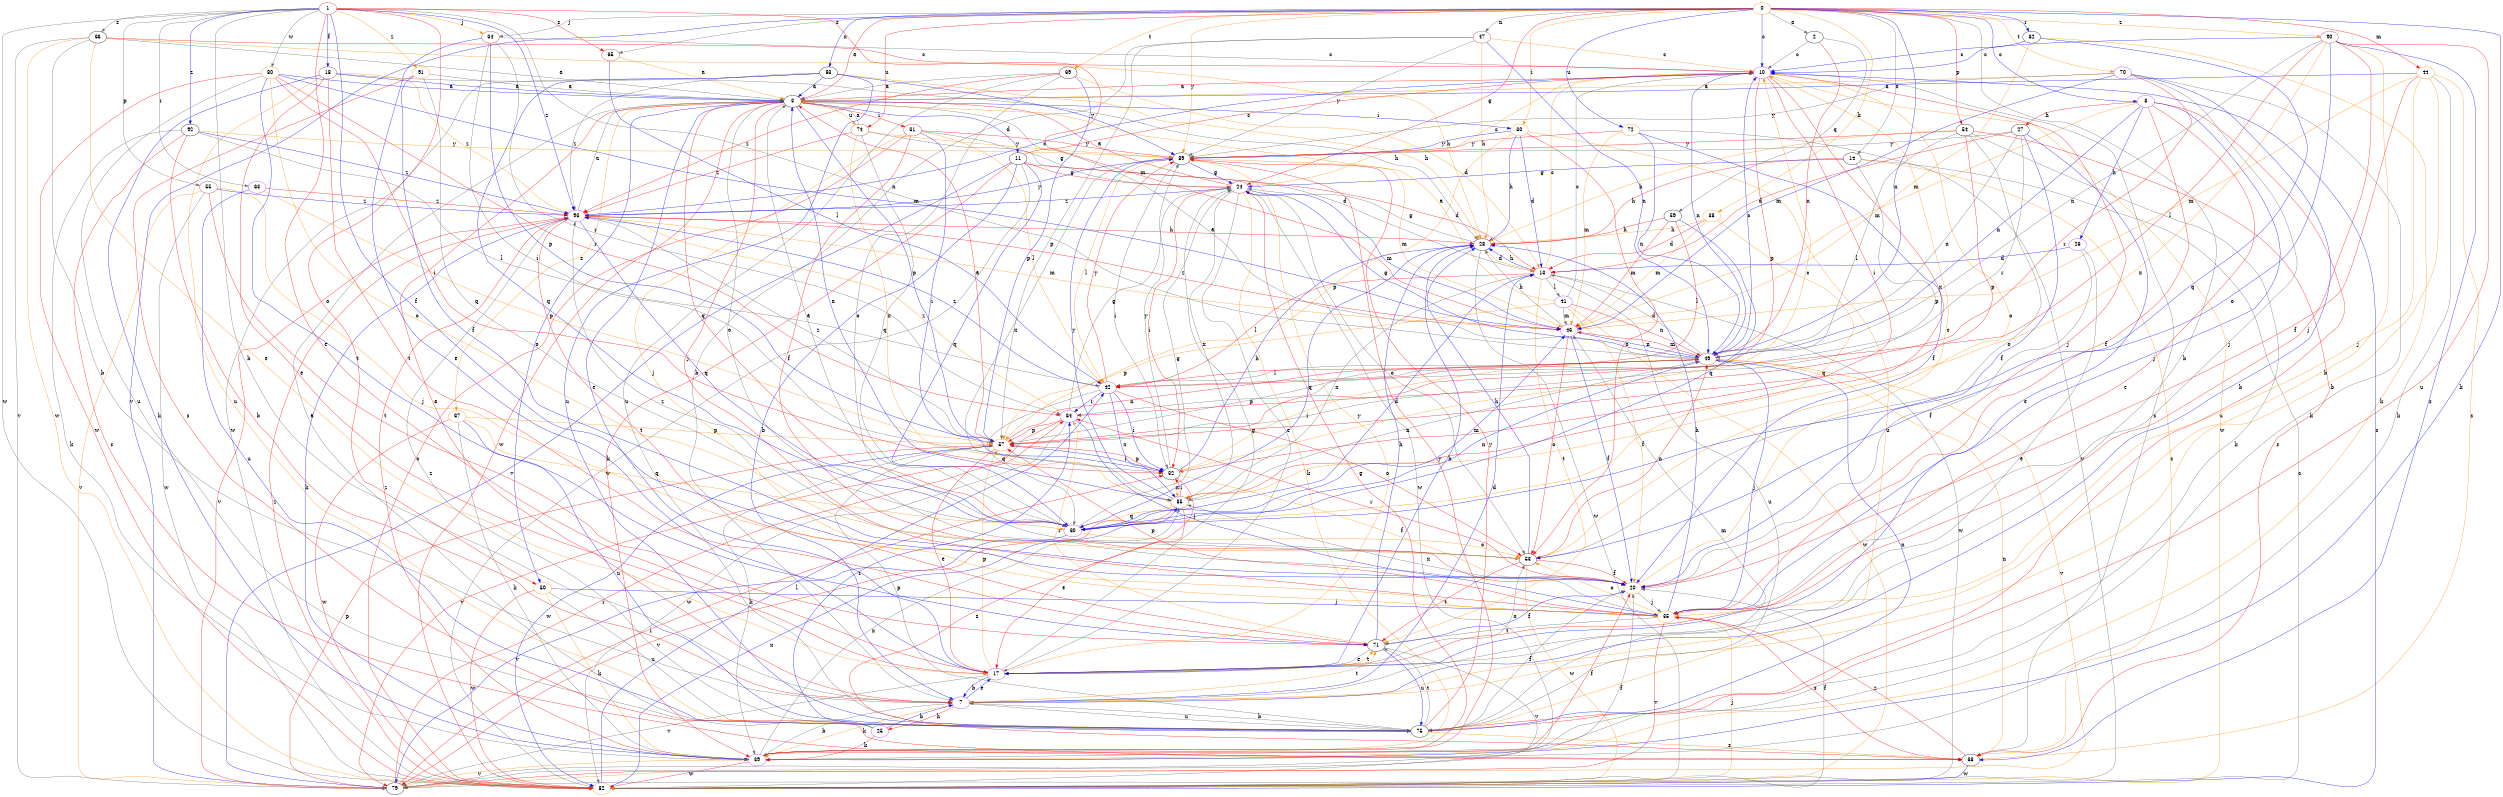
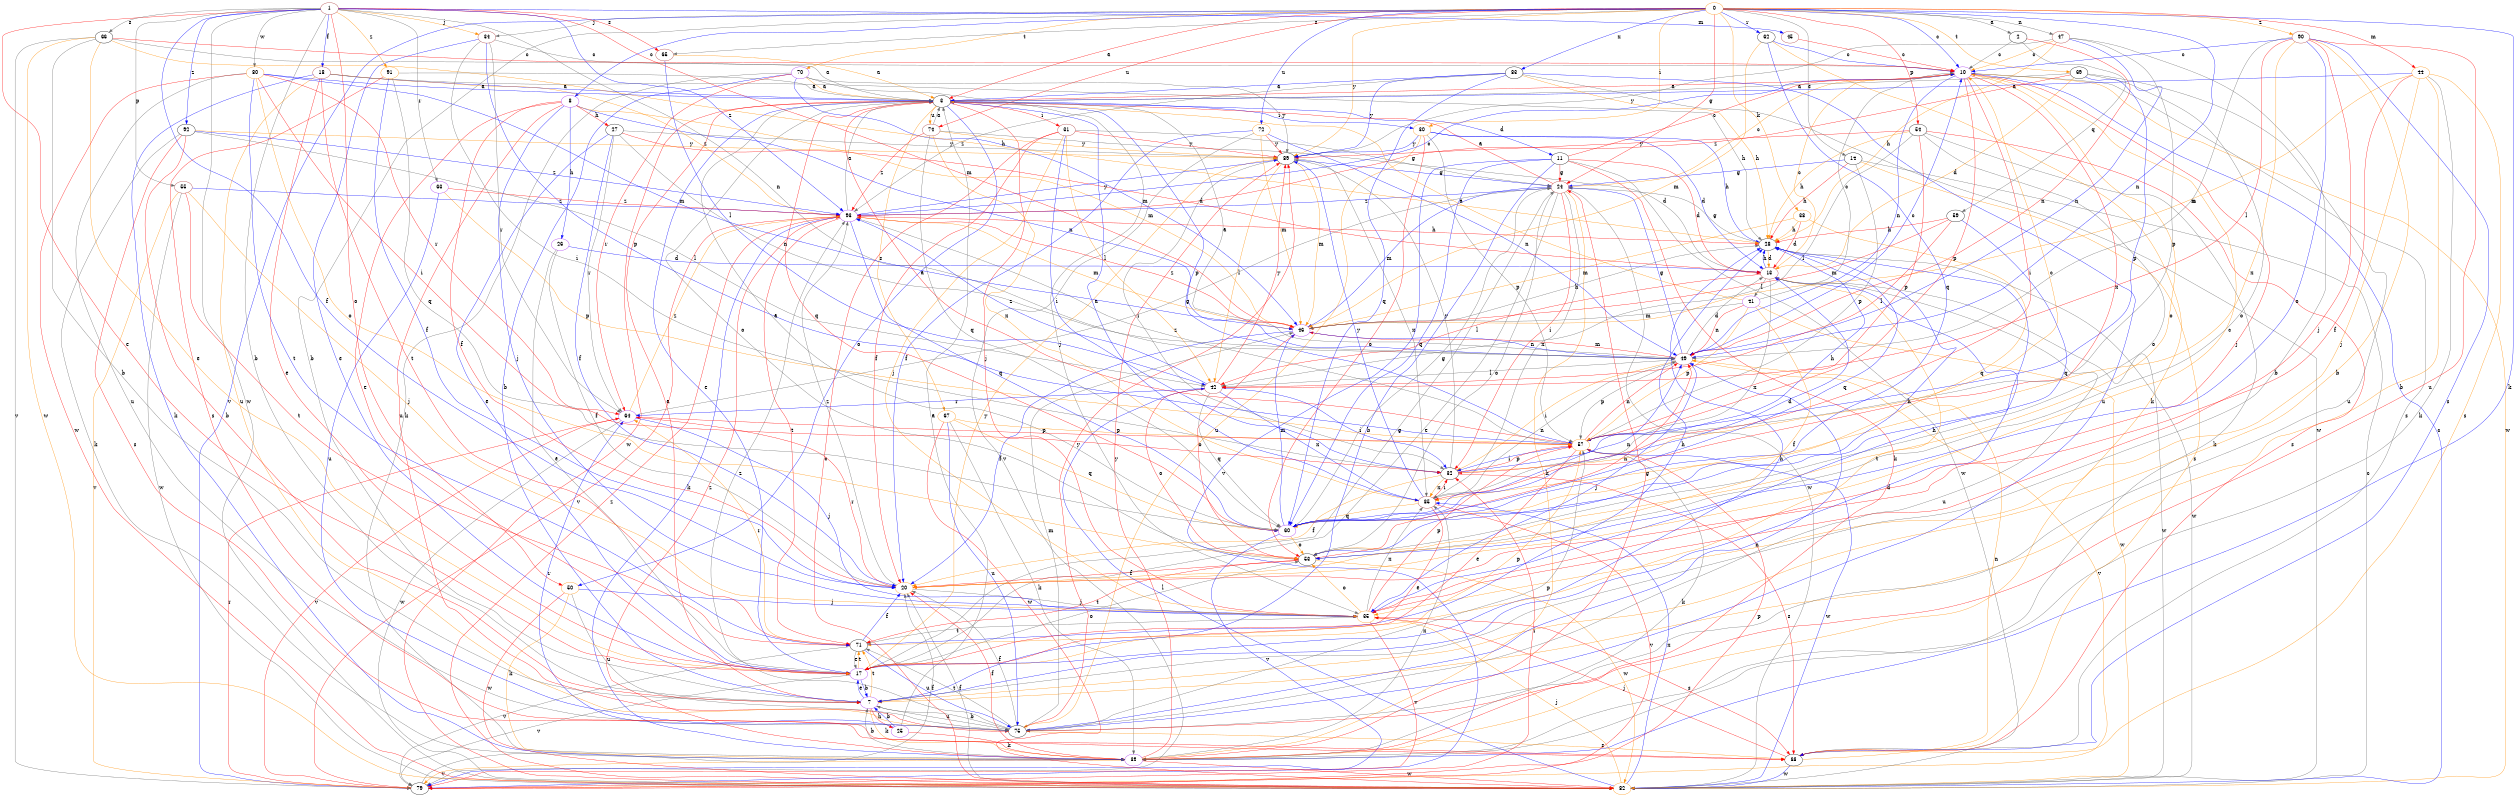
node "45": added
edge "30" -> "57": color darkorange -> gray40
edge "68" -> "35": label "z" -> "j"
